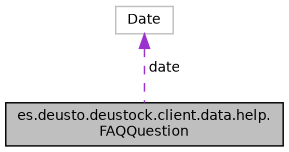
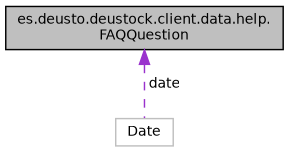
edge "es.deusto.deustock.client.data.help. FAQQuestion" -> "Date": reversed
